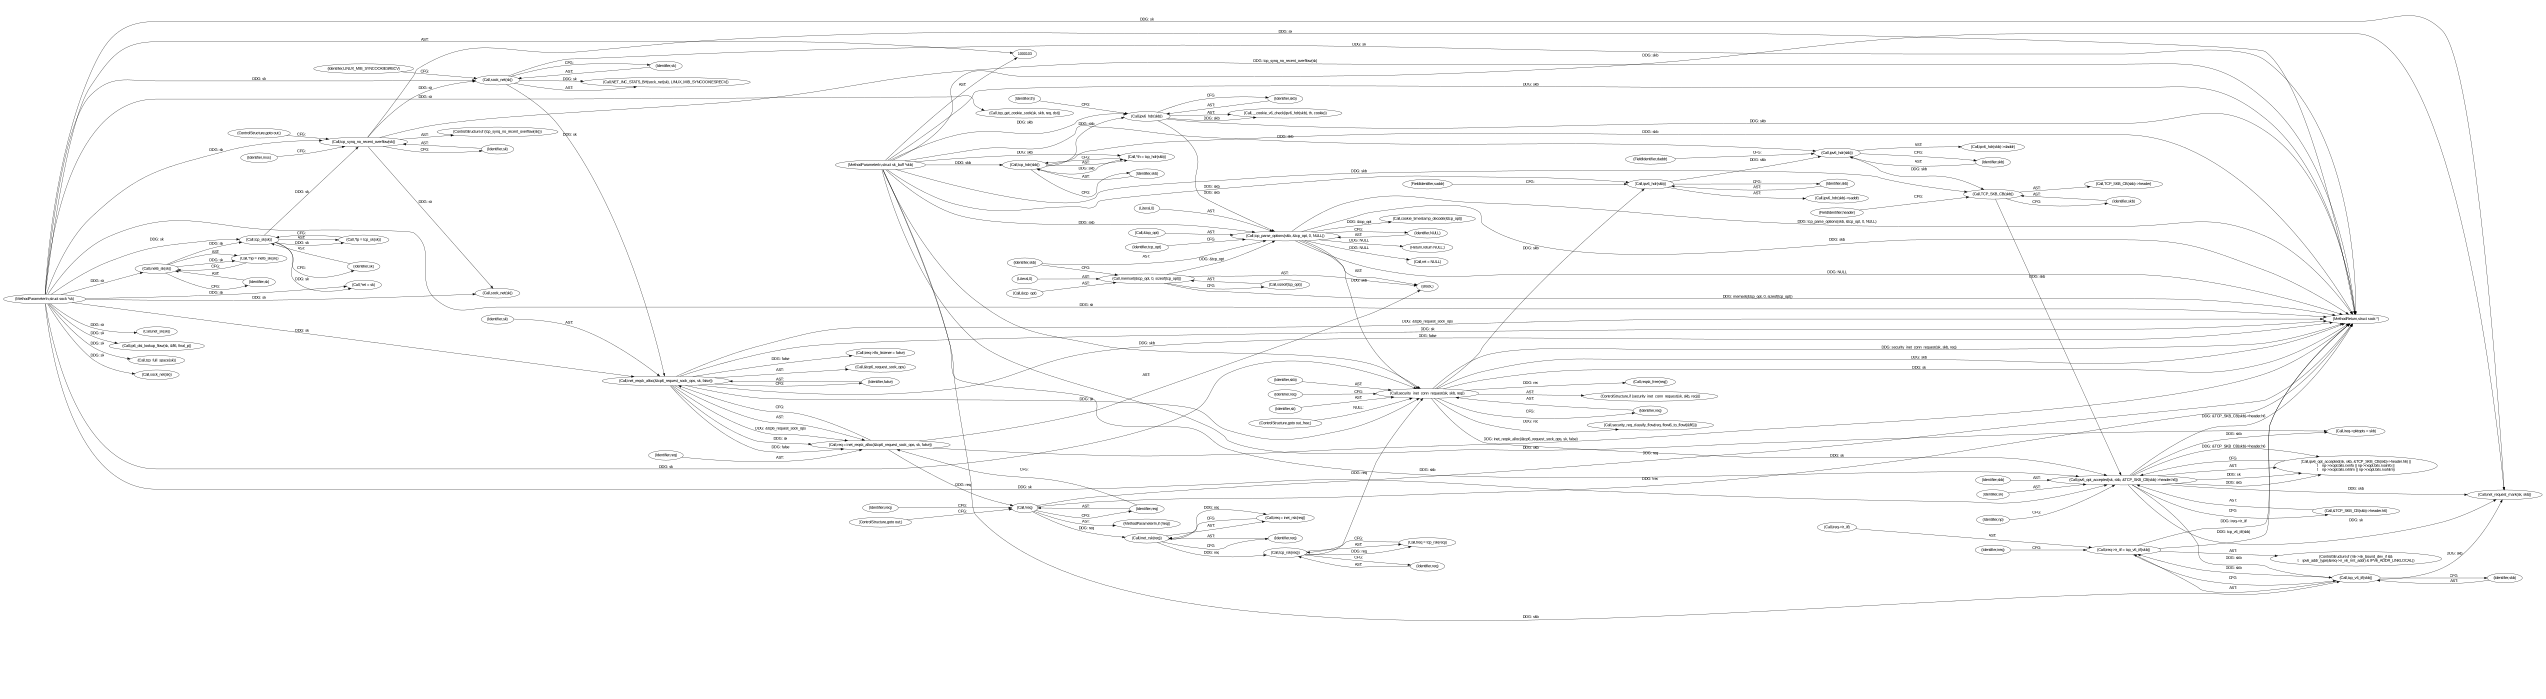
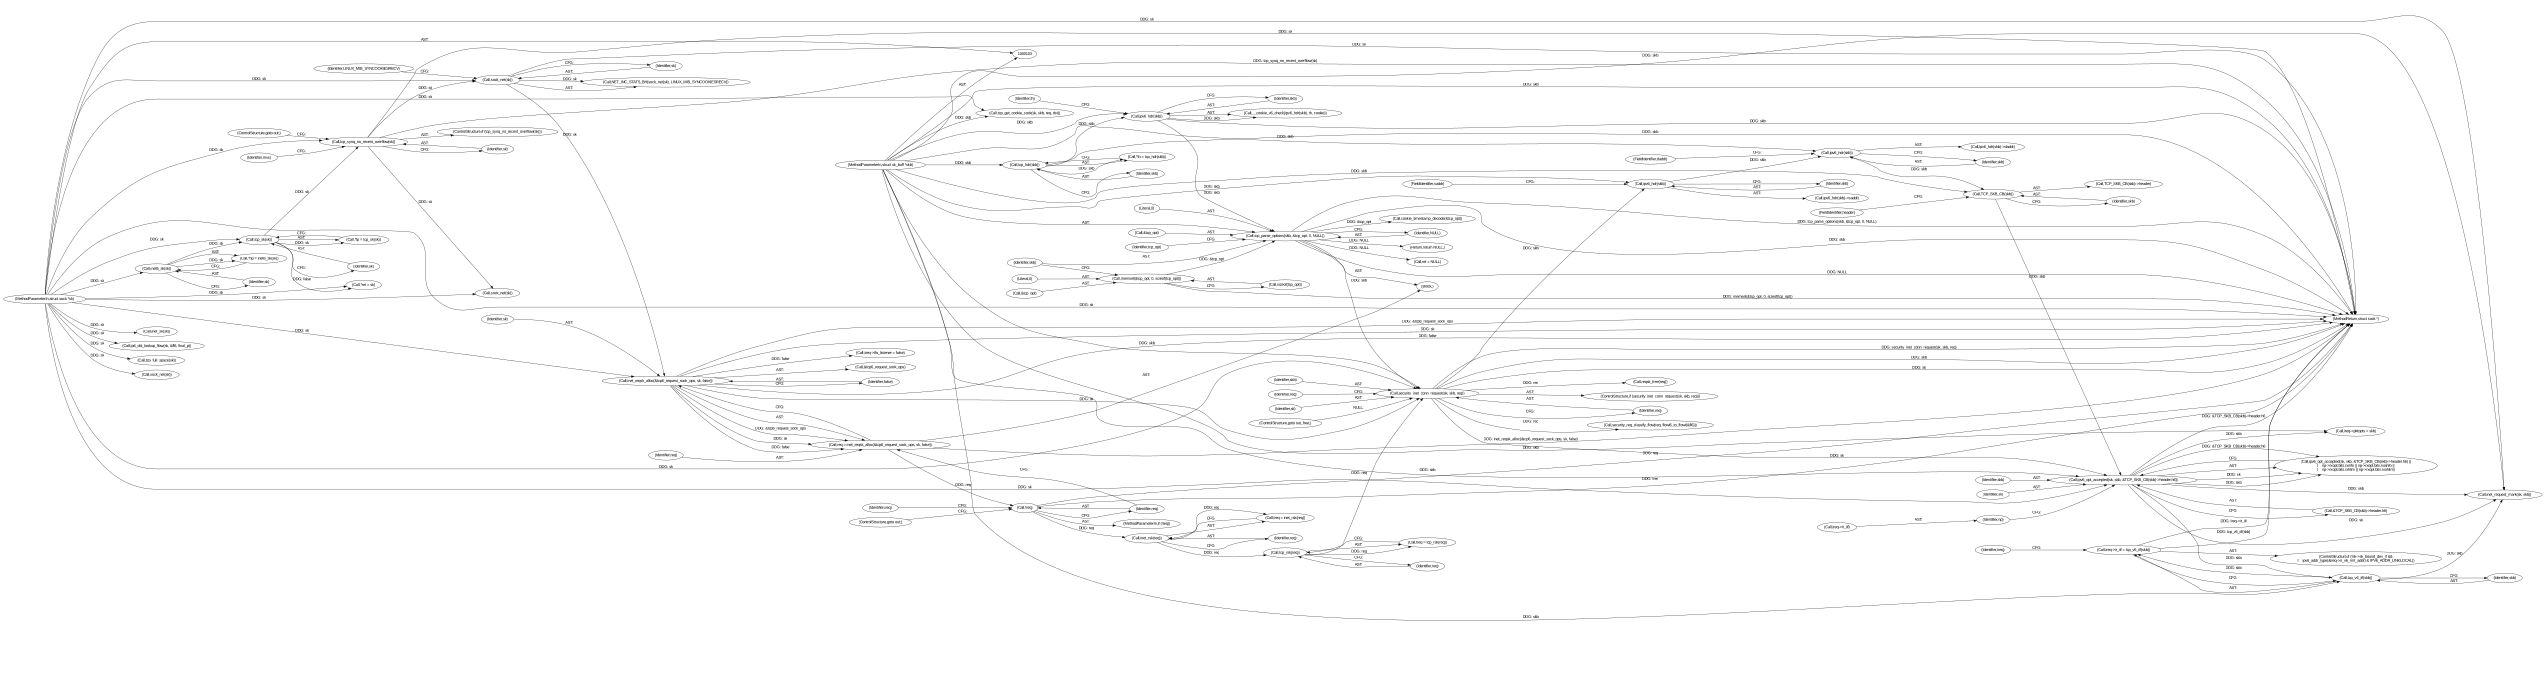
edge "(MethodParameterIn,struct sk_buff *skb)" -> "(Call,*th = tcp_hdr(skb))": now "(MethodParameterIn,struct sk_buff *skb)" -> "(Call,tcp_get_cookie_sock(sk, skb, req, dst))"
edge "(MethodParameterIn,struct sk_buff *skb)" -> "(Call,tcp_parse_options(skb, &tcp_opt, 0, NULL))": label "DDG: skb" -> "AST: "
edge "(Call,memset(&tcp_opt, 0, sizeof(tcp_opt)))" -> "(Block,)": removed, label "AST:"
edge "(Call,tcp_sk(sk))" -> "(Call,*ret = sk)": label "DDG: sk" -> "DDG: false"
edge "(Call,ireq->ir_iif)" -> "(Call,ireq->ir_iif = tcp_v6_iif(skb))": now "(Call,ireq->ir_iif)" -> "(Identifier,np)"
